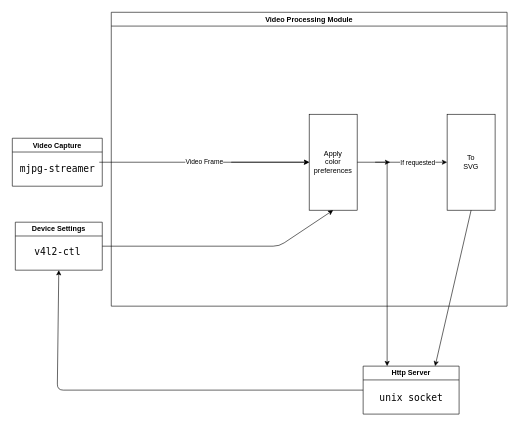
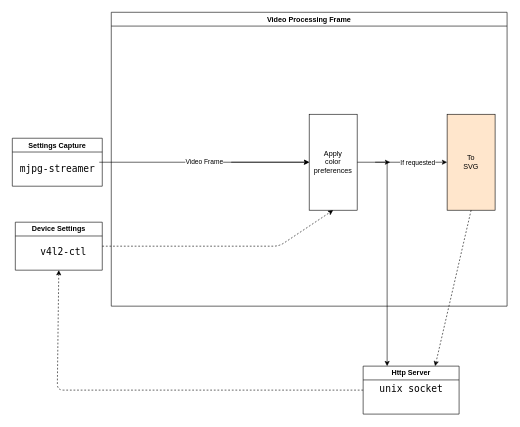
node "Video Processing Module": label "Video Processing Module" -> "Video Processing Frame"
node "Video Capture": label "Video Capture" -> "Settings Capture"
node "To SVG": fillcolor #ffffff -> #ffe6cc
edge "Device Settings" -> "Apply color preferences": style solid -> dashed
node "v4l2-ctl": moved (57, 252) -> (63, 252)
edge "To SVG" -> "Http Server": style solid -> dashed
edge "Http Server" -> "Device Settings": style solid -> dashed
node "unix socket": moved (411, 398) -> (411, 389)
